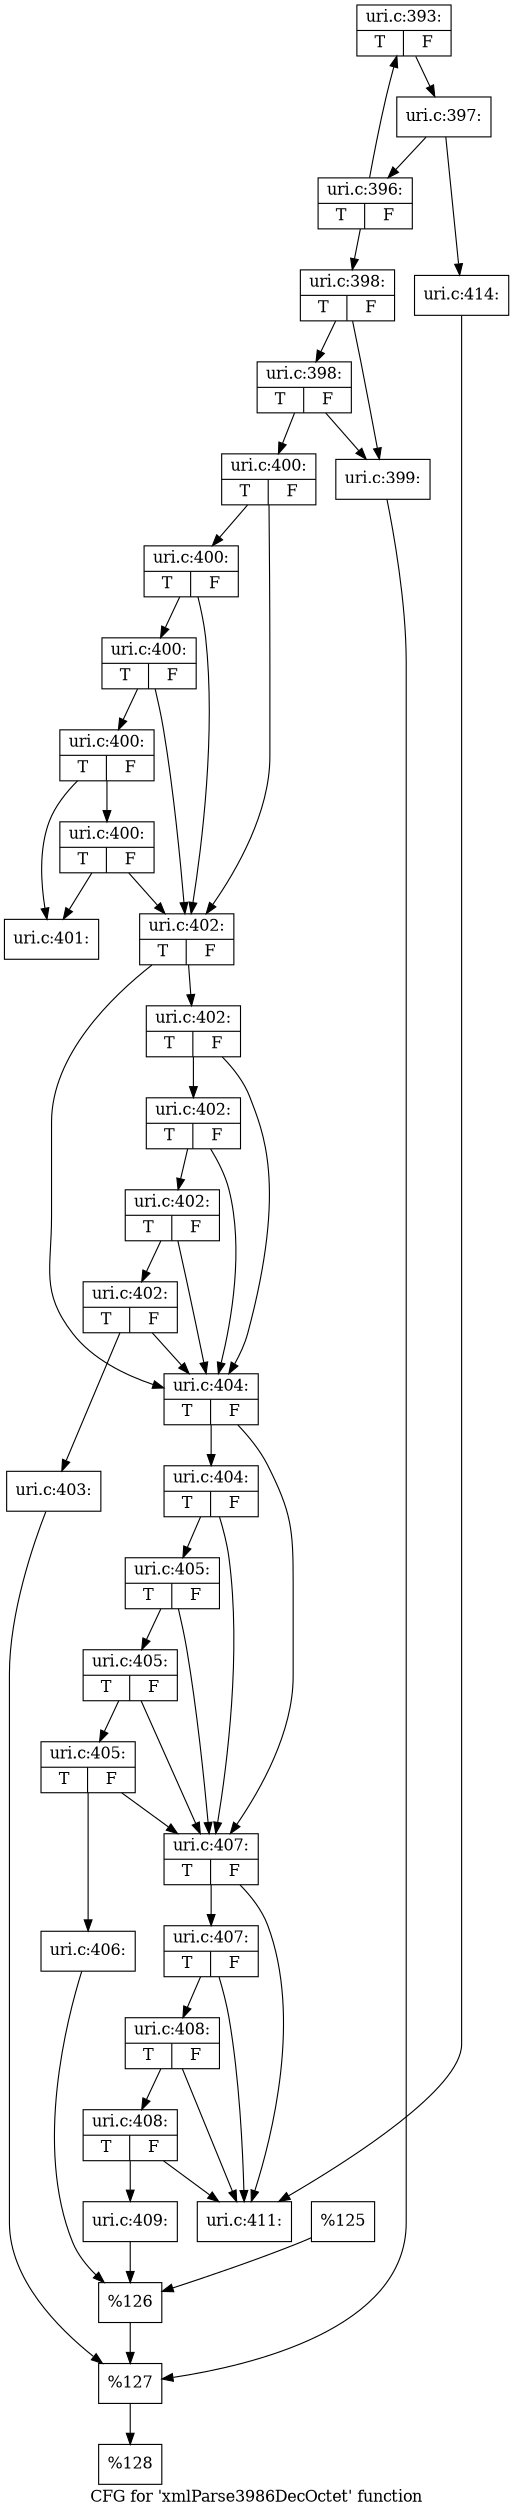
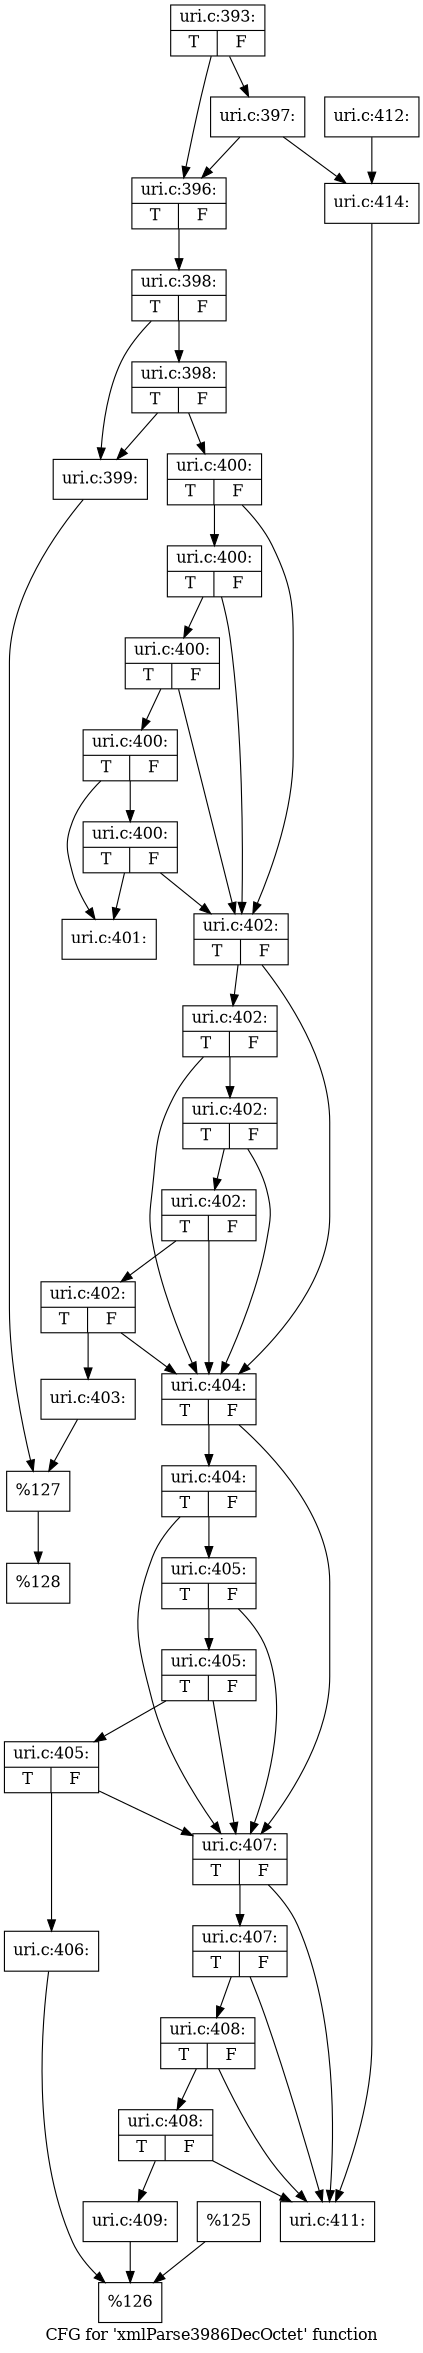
node "uri.c:412:": added
edge "uri.c:396:" -> "uri.c:393:": reversed
edge "%126" -> "%127": removed
